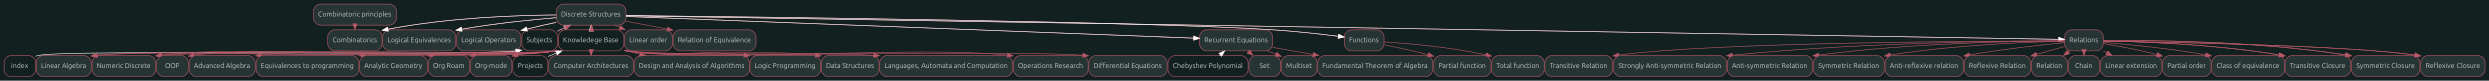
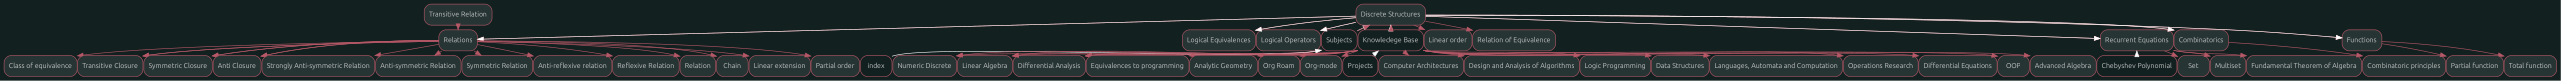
edge "Combinatoric principles" -> "Combinatorics": reversed
edge "Relations" -> "Transitive Relation": reversed
node "Differential Analysis": added
node "Reflexive Closure": label "Reflexive Closure" -> "Anti Closure"
